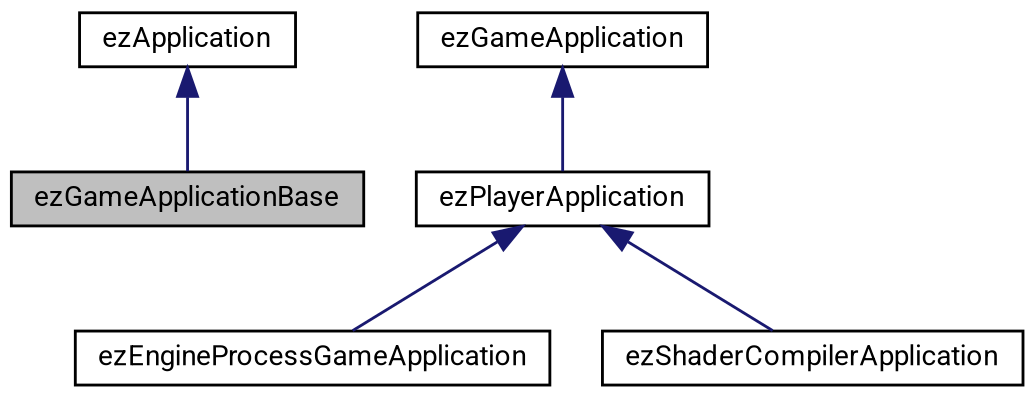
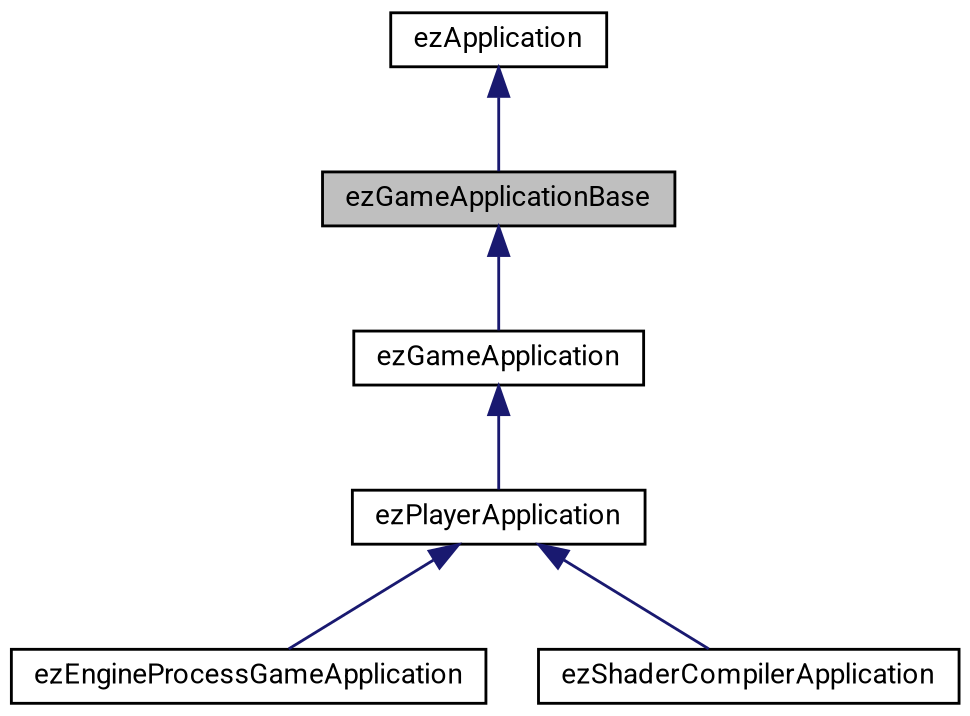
edge "ezGameApplication" -> "ezGameApplicationBase": added
